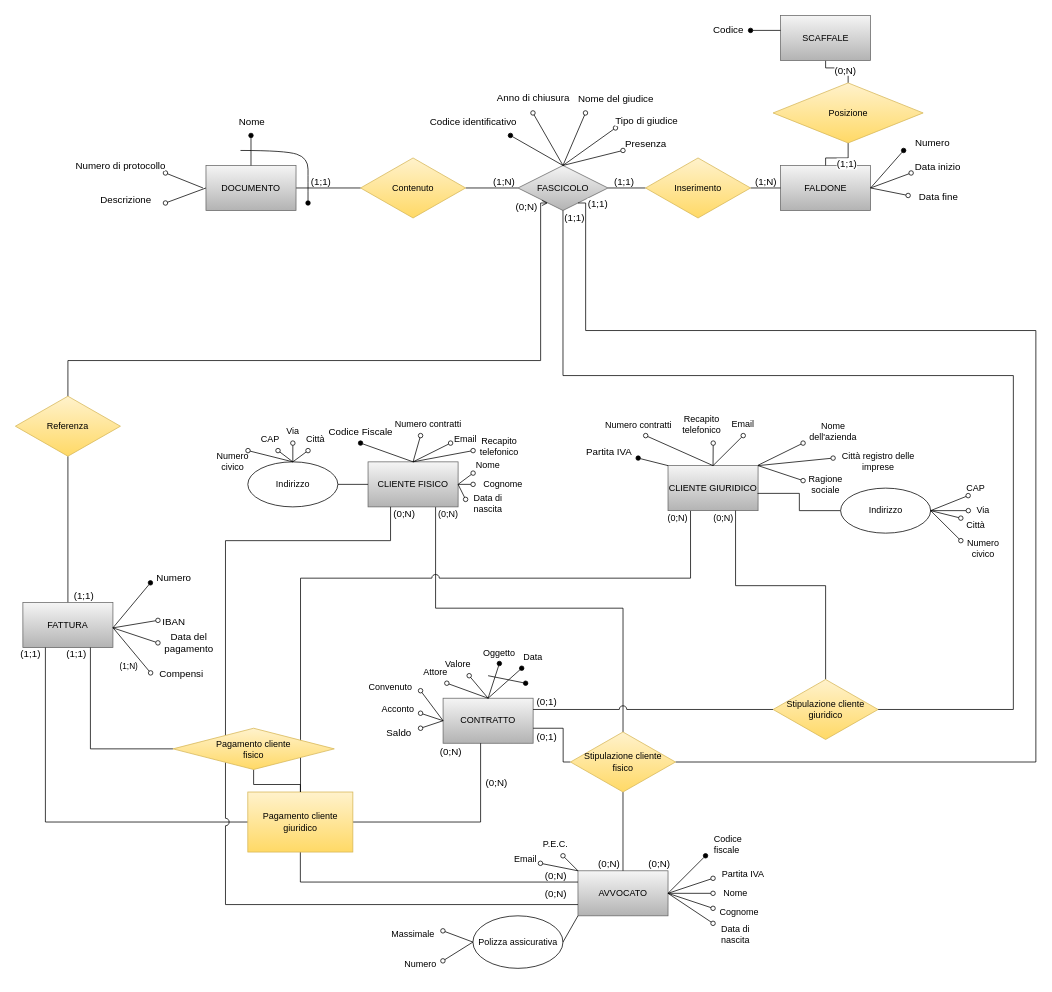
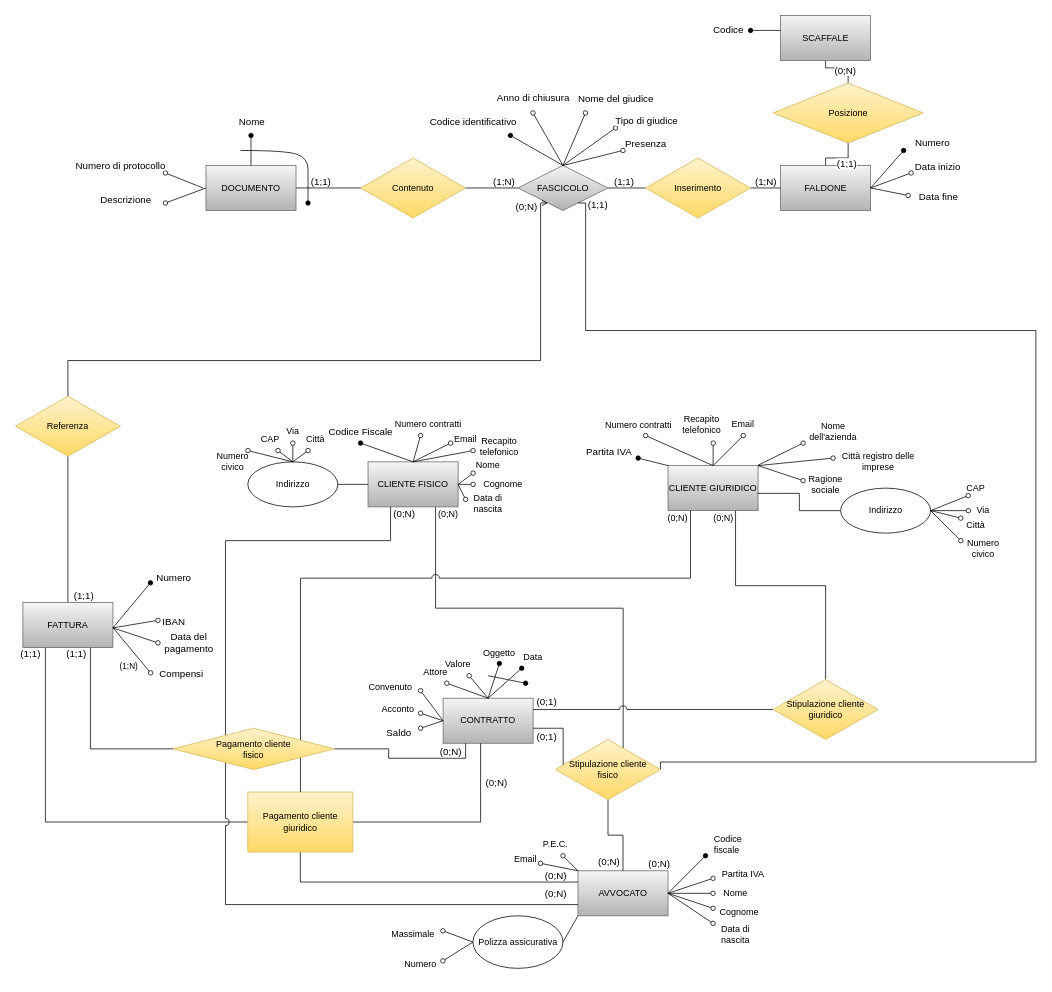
edge "FASCICOLO" -- "Stipulazione cliente giuridico": removed, label "(1;1)"
node "Stipulazione cliente fisico": moved (623, 762) -> (608, 769)
edge "Pagamento cliente fisico" -- "Pagamento cliente giuridico": now "Pagamento cliente fisico" -- "CONTRATTO"
